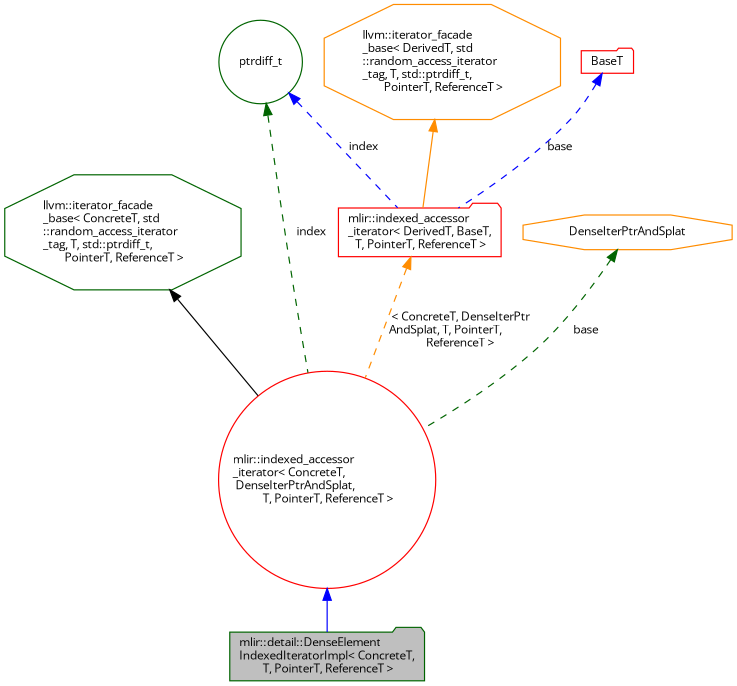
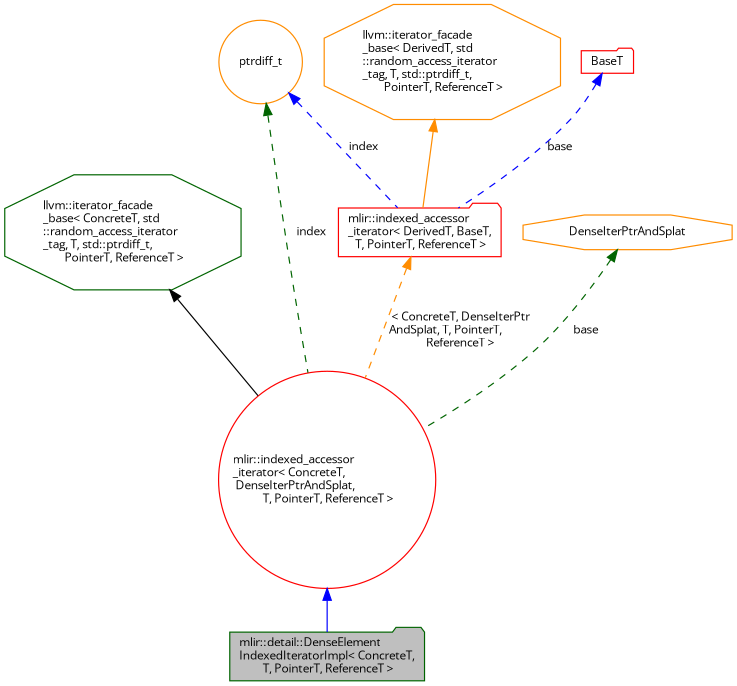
node "ptrdiff_t": color darkgreen -> darkorange
